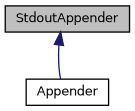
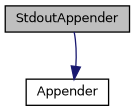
edge "Appender" -> "StdoutAppender": reversed
